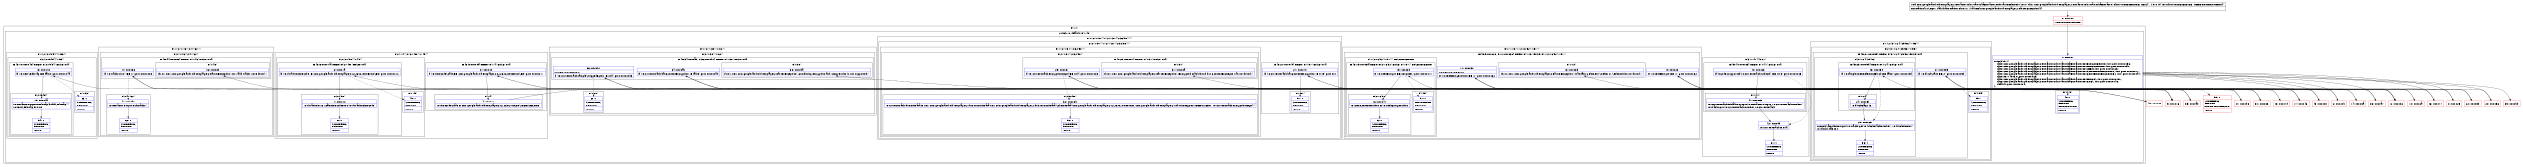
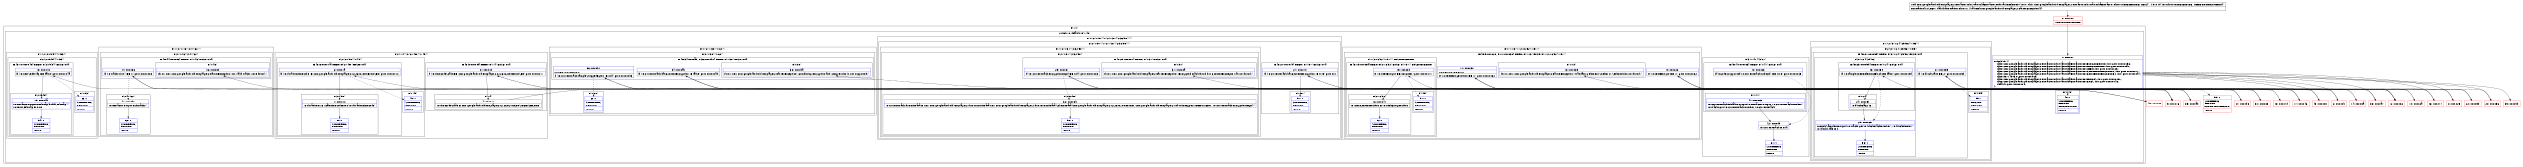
edge "40: 0x00c3" -> "41: 0x00c5": removed
node "51: ?": text "IMMUTABLE" -> "SYNTHETIC"
node "55: ?": text "SYNTHETIC" -> "REGION"
